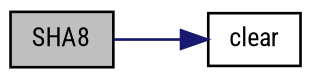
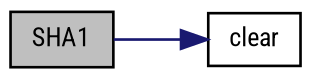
node "SHA8": label "SHA8" -> "SHA1"
